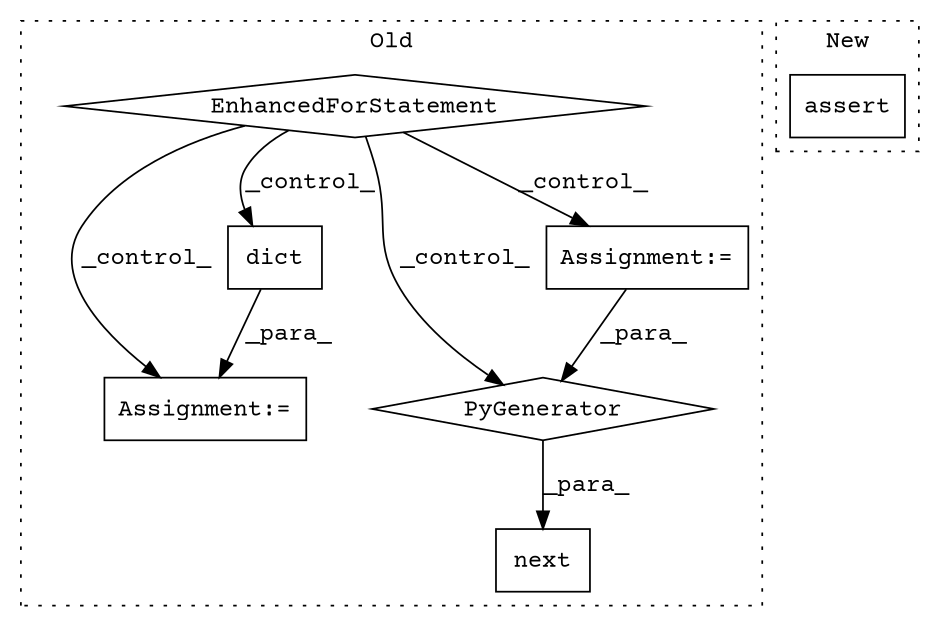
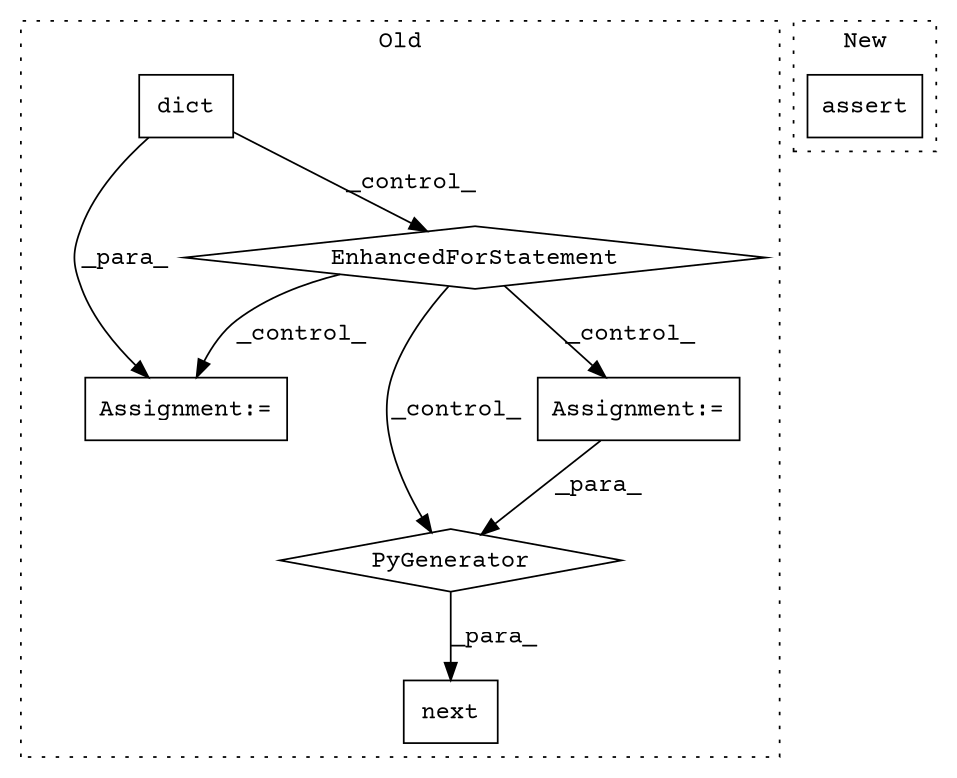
edge "EnhancedForStatement" -> "dict": reversed
